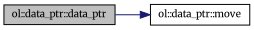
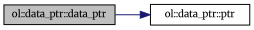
node "ol::data_ptr::move": label "ol::data_ptr::move" -> "ol::data_ptr::ptr"
